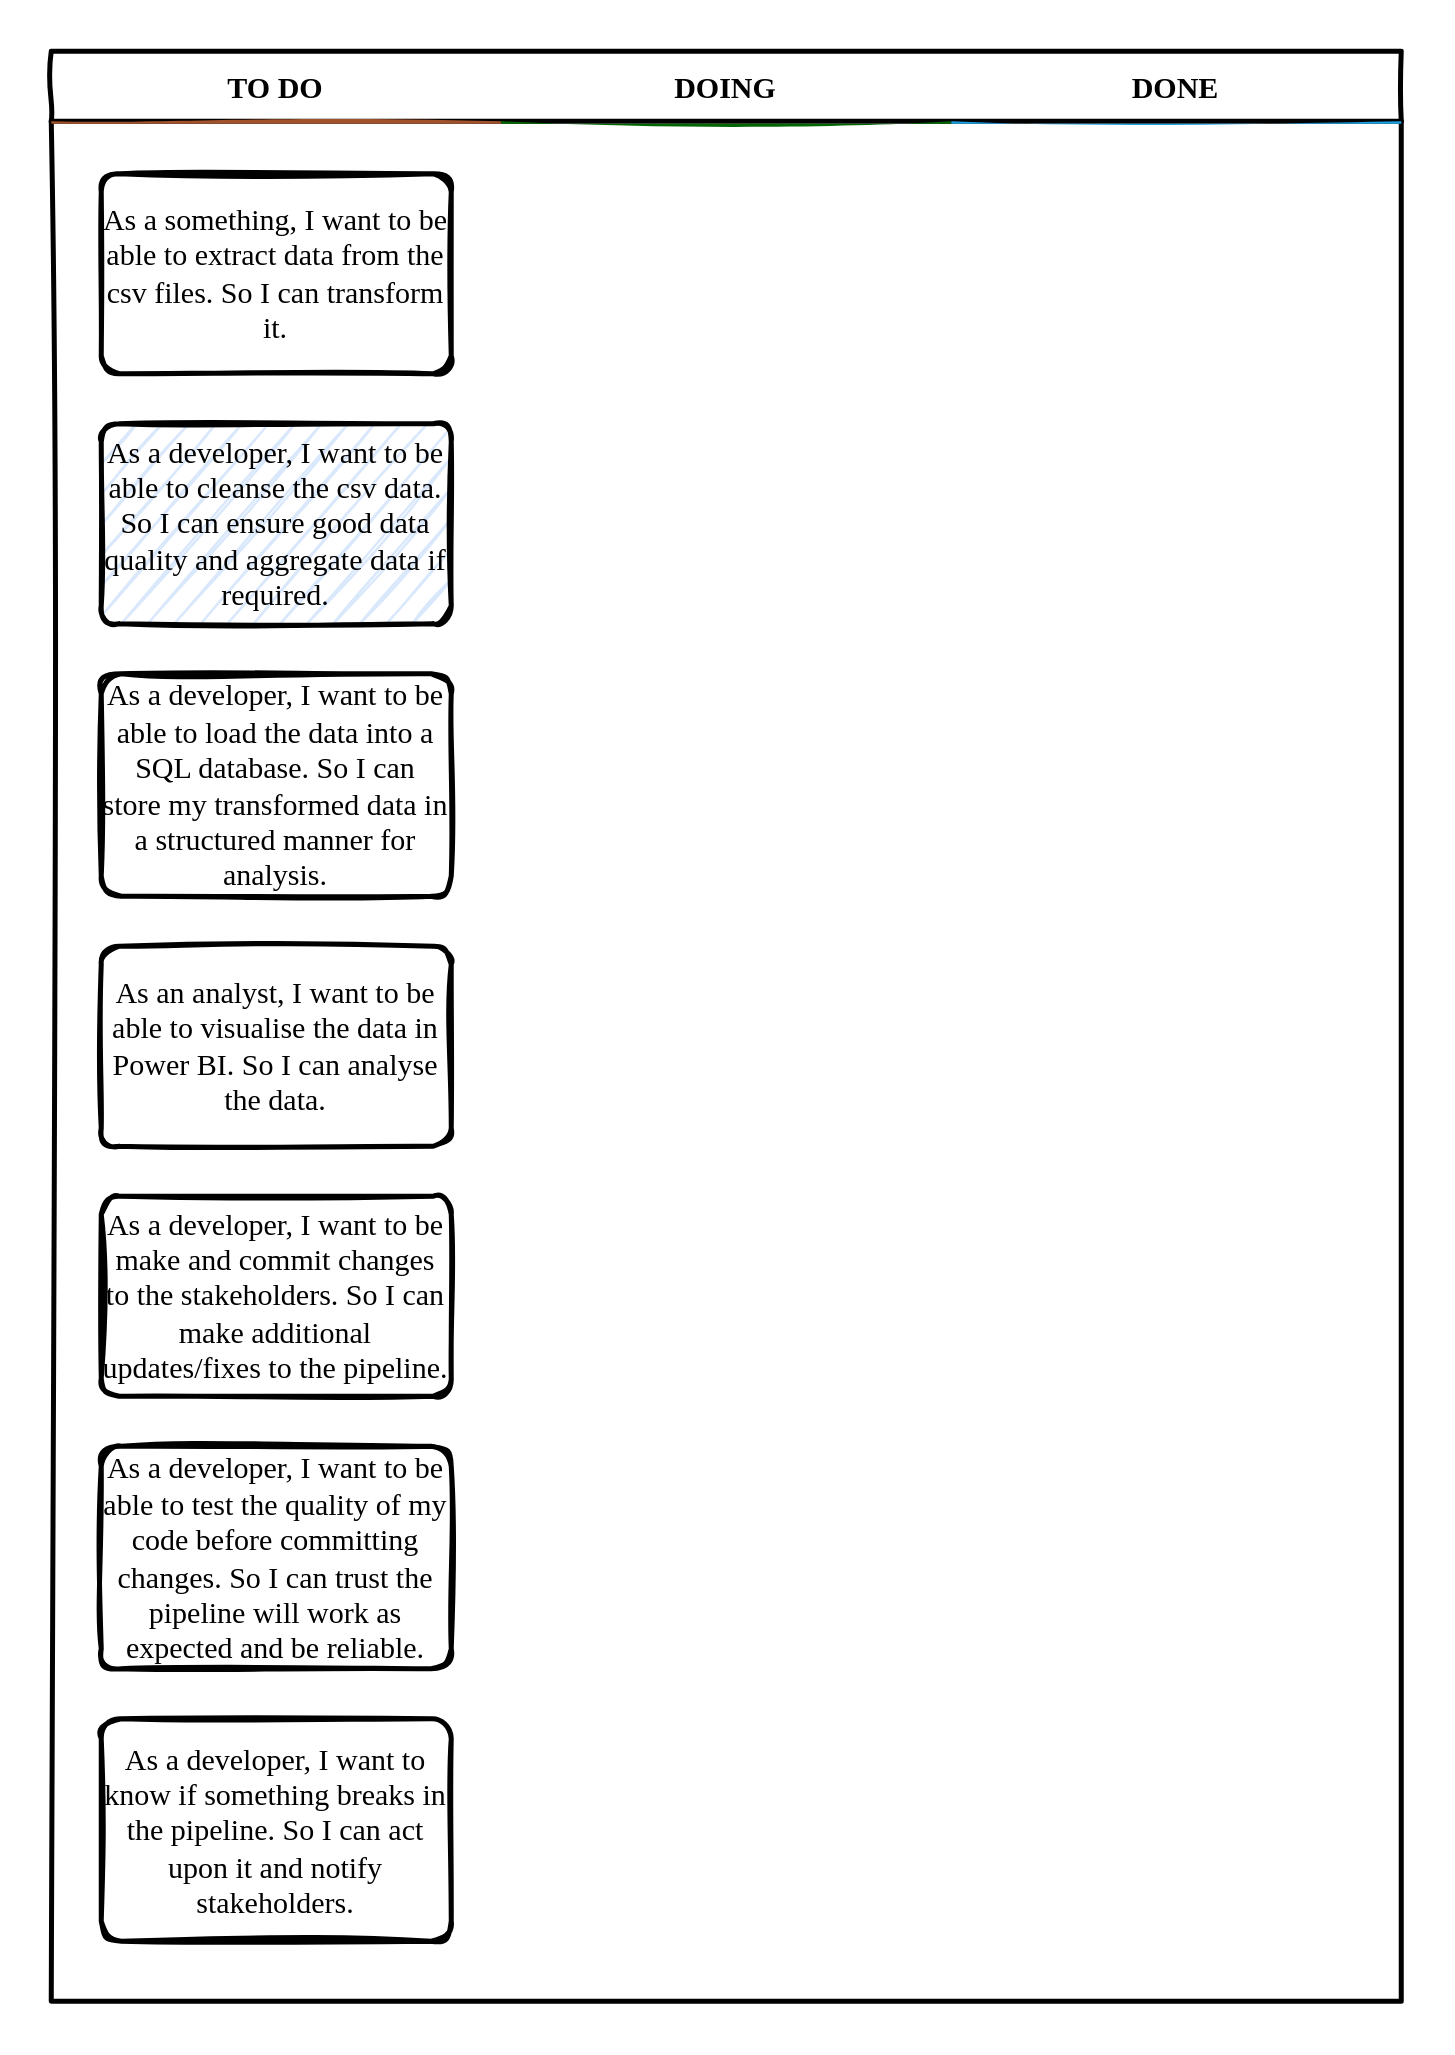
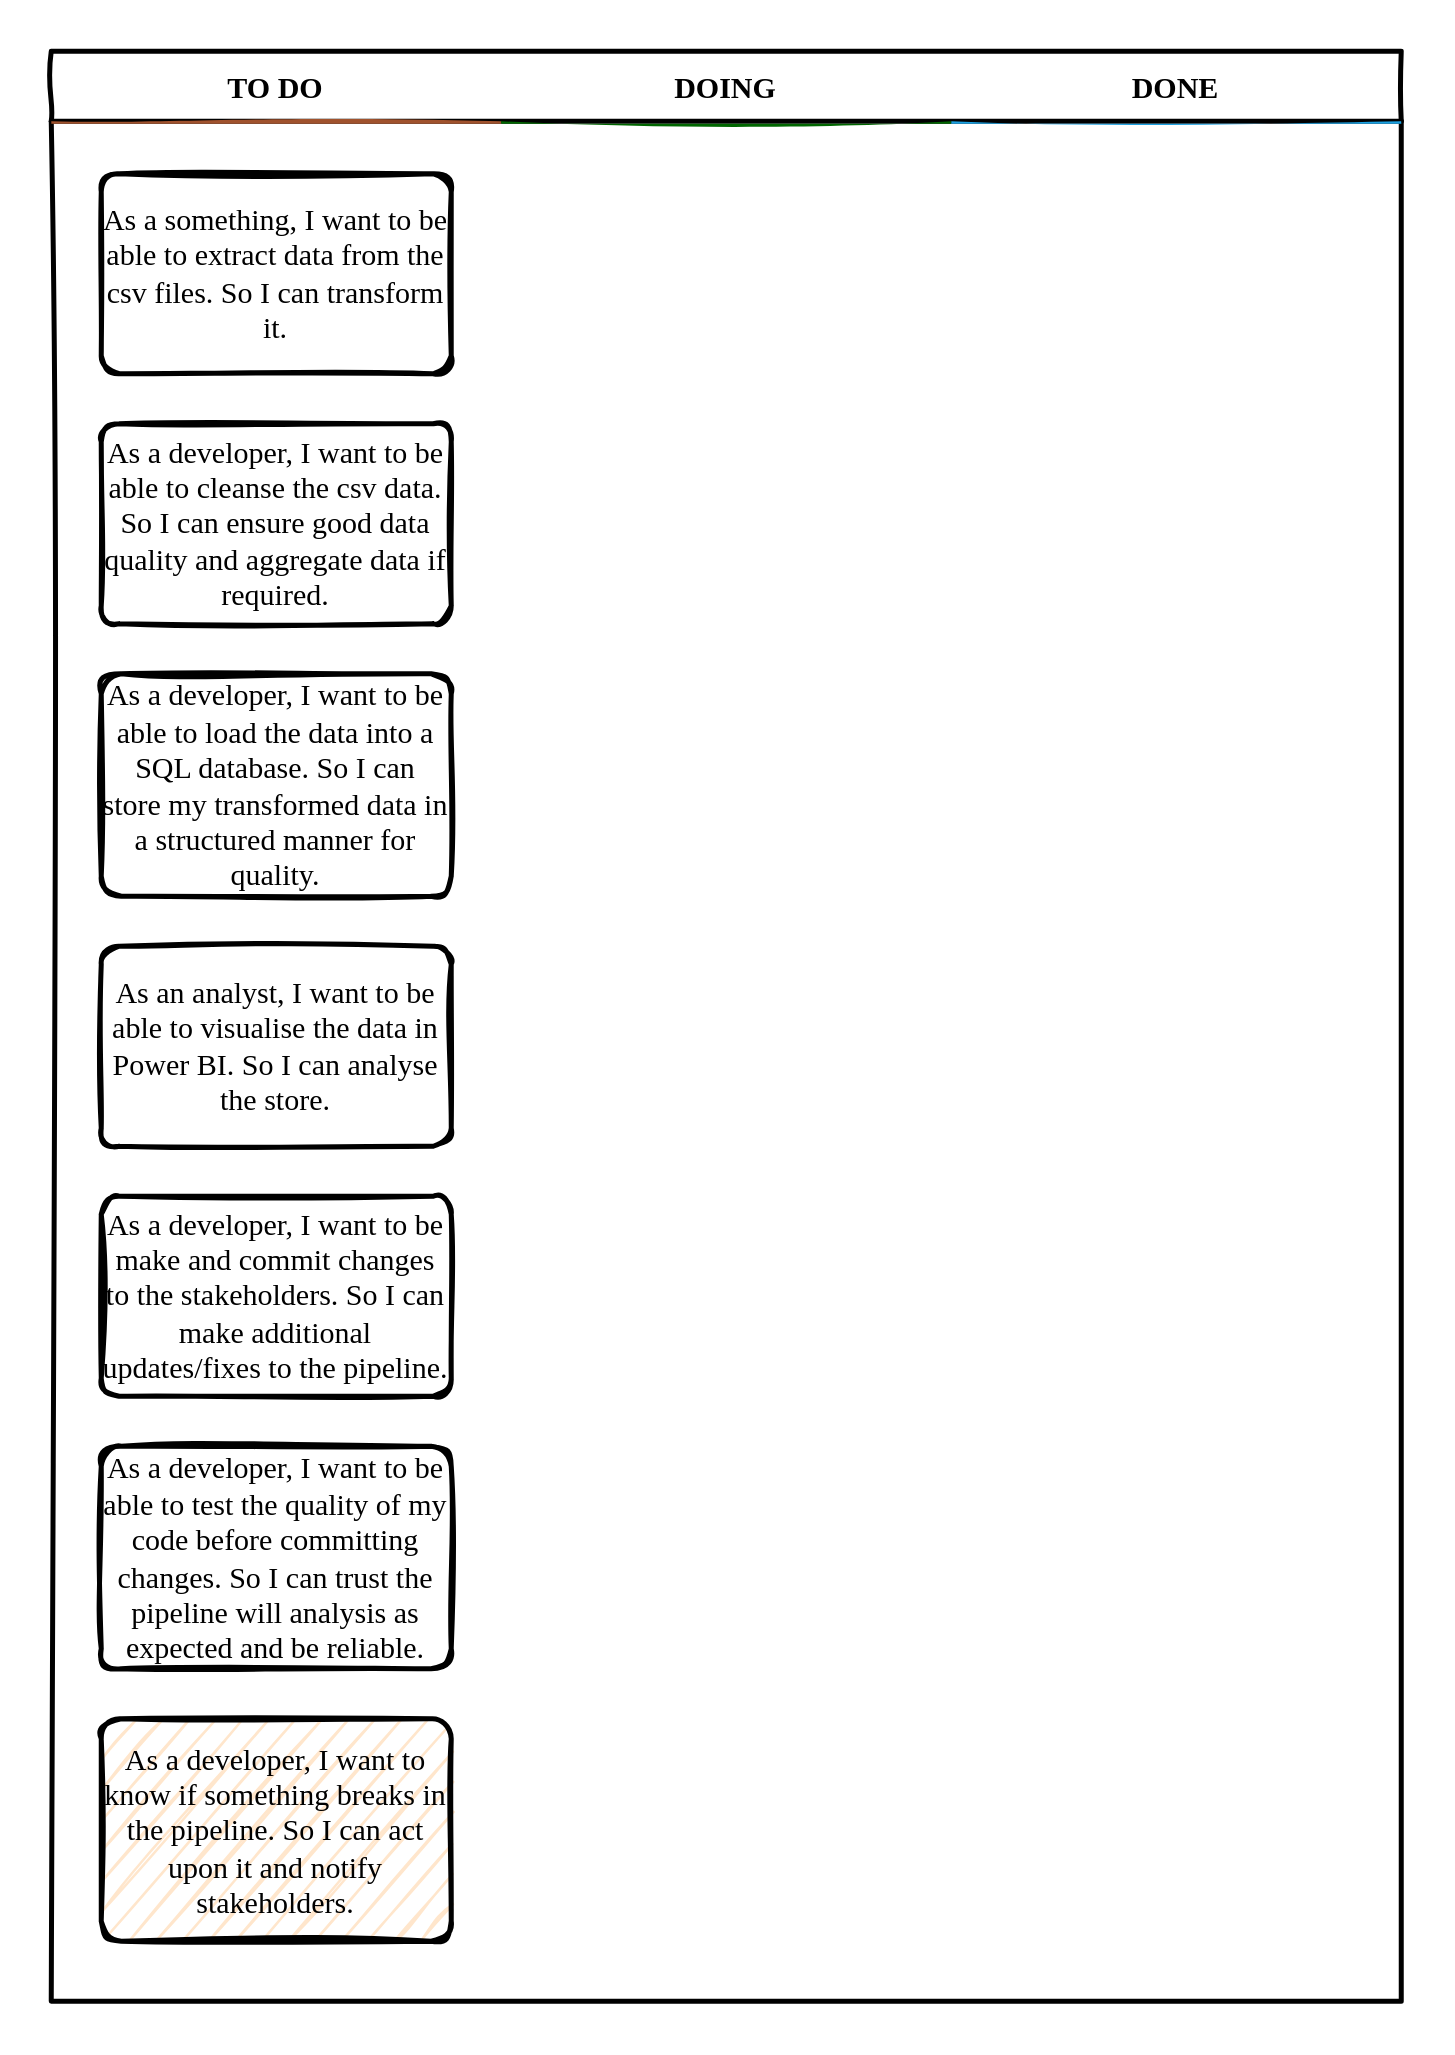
node "As a developer, I want to be able to cleanse the csv data. So I can ensure good data quality and aggregate data if required.": fillcolor #dae8fc -> #ffffff
node "As a developer, I want to be able to load the data into a SQL database. So I can store my transformed data in a structured manner for analysis.": label "As a developer, I want to be able to load the data into a SQL database. So I can store my transformed data in a structured manner for analysis." -> "As a developer, I want to be able to load the data into a SQL database. So I can store my transformed data in a structured manner for quality."
node "As an analyst, I want to be able to visualise the data in Power BI. So I can analyse the data.": label "As an analyst, I want to be able to visualise the data in Power BI. So I can analyse the data." -> "As an analyst, I want to be able to visualise the data in Power BI. So I can analyse the store."
node "As a developer, I want to be able to test the quality of my code before committing changes. So I can trust the pipeline will work as expected and be reliable.": label "As a developer, I want to be able to test the quality of my code before committing changes. So I can trust the pipeline will work as expected and be reliable." -> "As a developer, I want to be able to test the quality of my code before committing changes. So I can trust the pipeline will analysis as expected and be reliable."
node "As a developer, I want to know if something breaks in the pipeline. So I can act upon it and notify stakeholders.": fillcolor #ffffff -> #ffe6cc
